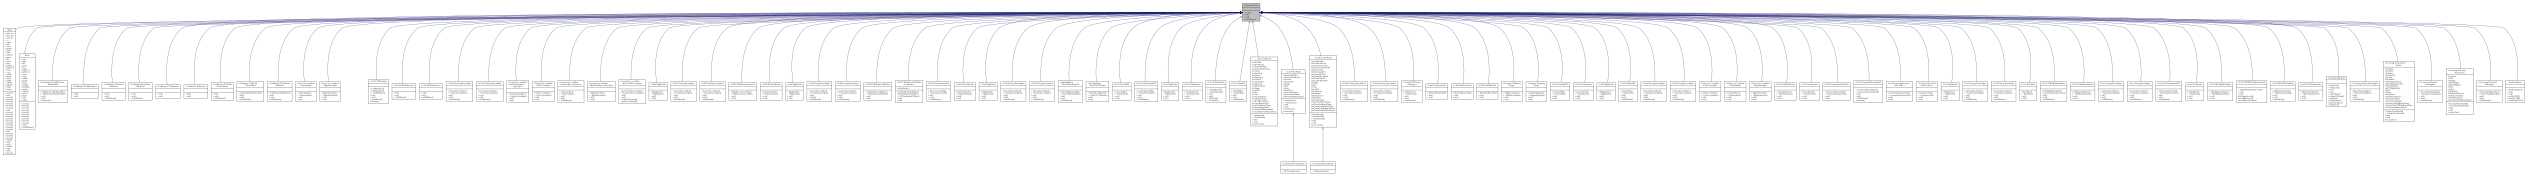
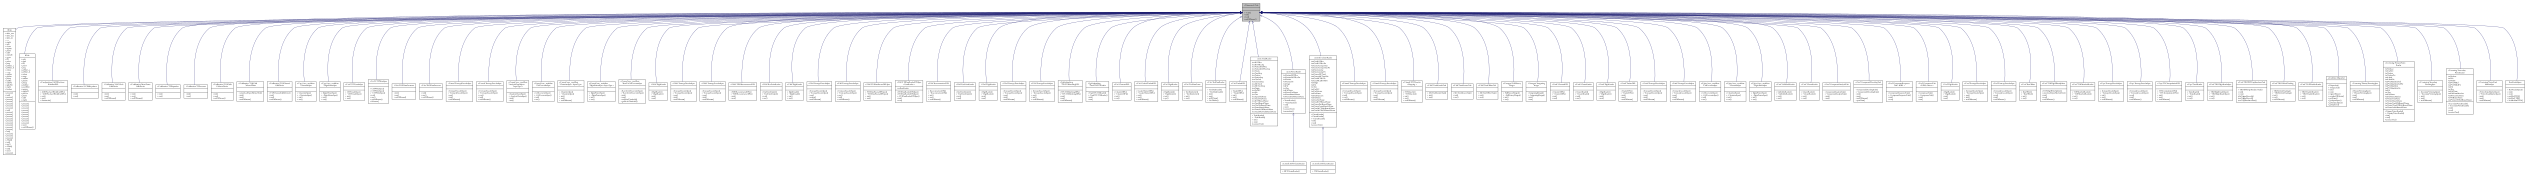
node "o2::ctf::CTFReaderSpec": added
